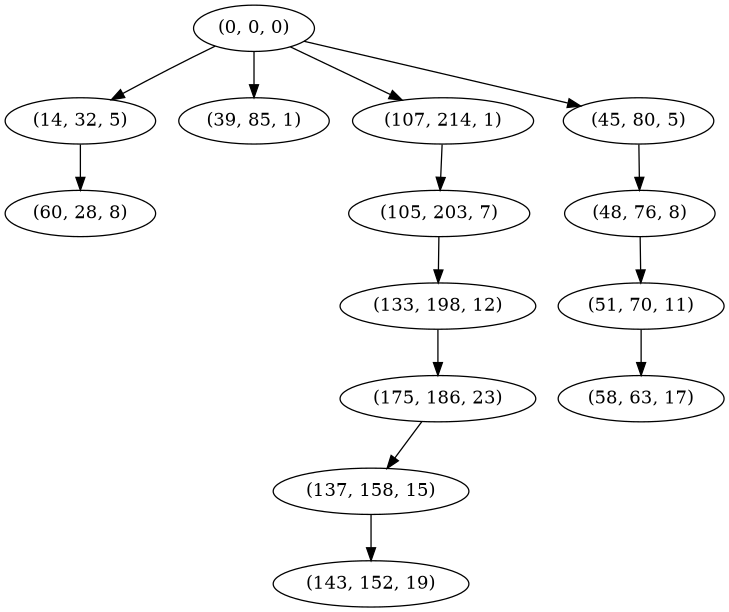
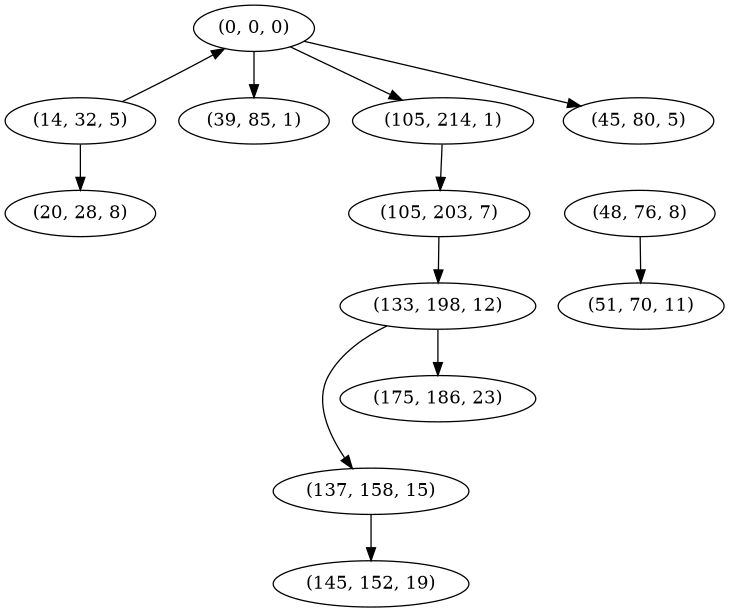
edge "(0, 0, 0)" -> "(14, 32, 5)": reversed
node "(107, 214, 1)": label "(107, 214, 1)" -> "(105, 214, 1)"
edge "(45, 80, 5)" -> "(48, 76, 8)": removed
node "(60, 28, 8)": label "(60, 28, 8)" -> "(20, 28, 8)"
node "(58, 63, 17)": removed
edge "(175, 186, 23)" -> "(137, 158, 15)": now "(133, 198, 12)" -> "(137, 158, 15)"
node "(143, 152, 19)": label "(143, 152, 19)" -> "(145, 152, 19)"
